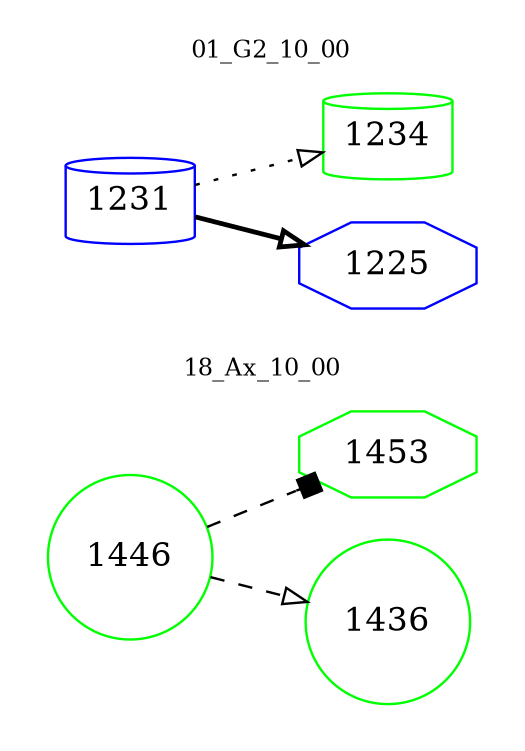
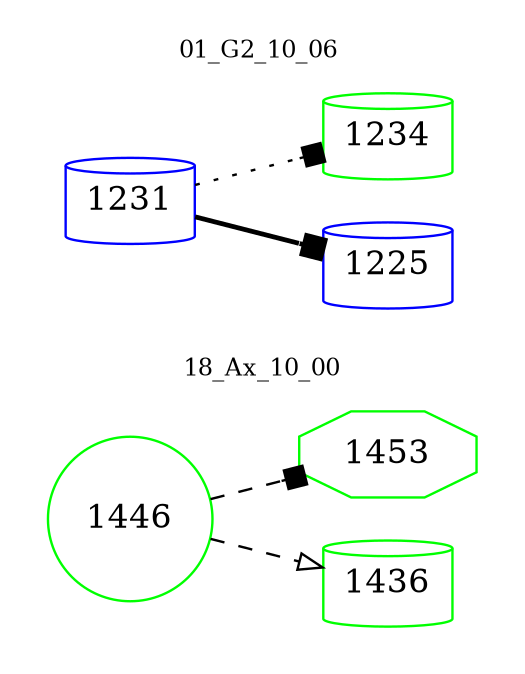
cluster "01_G2_10_00": label "01_G2_10_00" -> "01_G2_10_06"
edge "1231" -> "1234": arrowhead onormal -> box
edge "1231" -> "1225": arrowhead onormal -> box
node "1225": shape octagon -> cylinder
node "1436": shape circle -> cylinder
